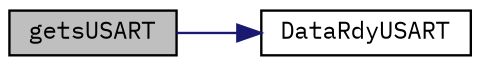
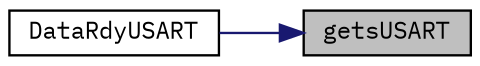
edge "getsUSART" -> "DataRdyUSART": reversed
